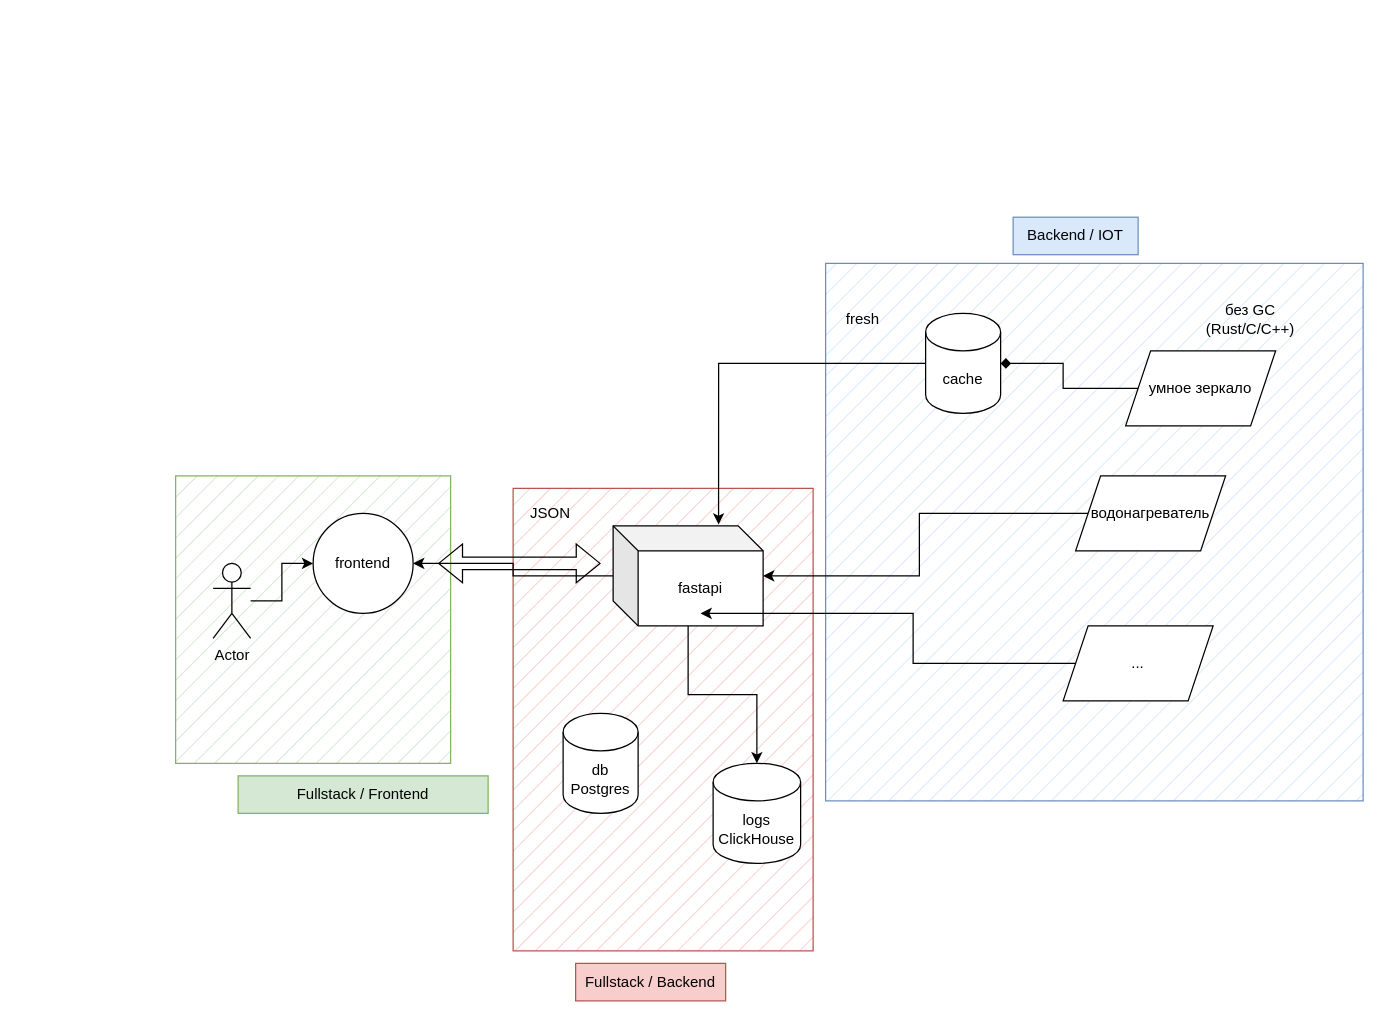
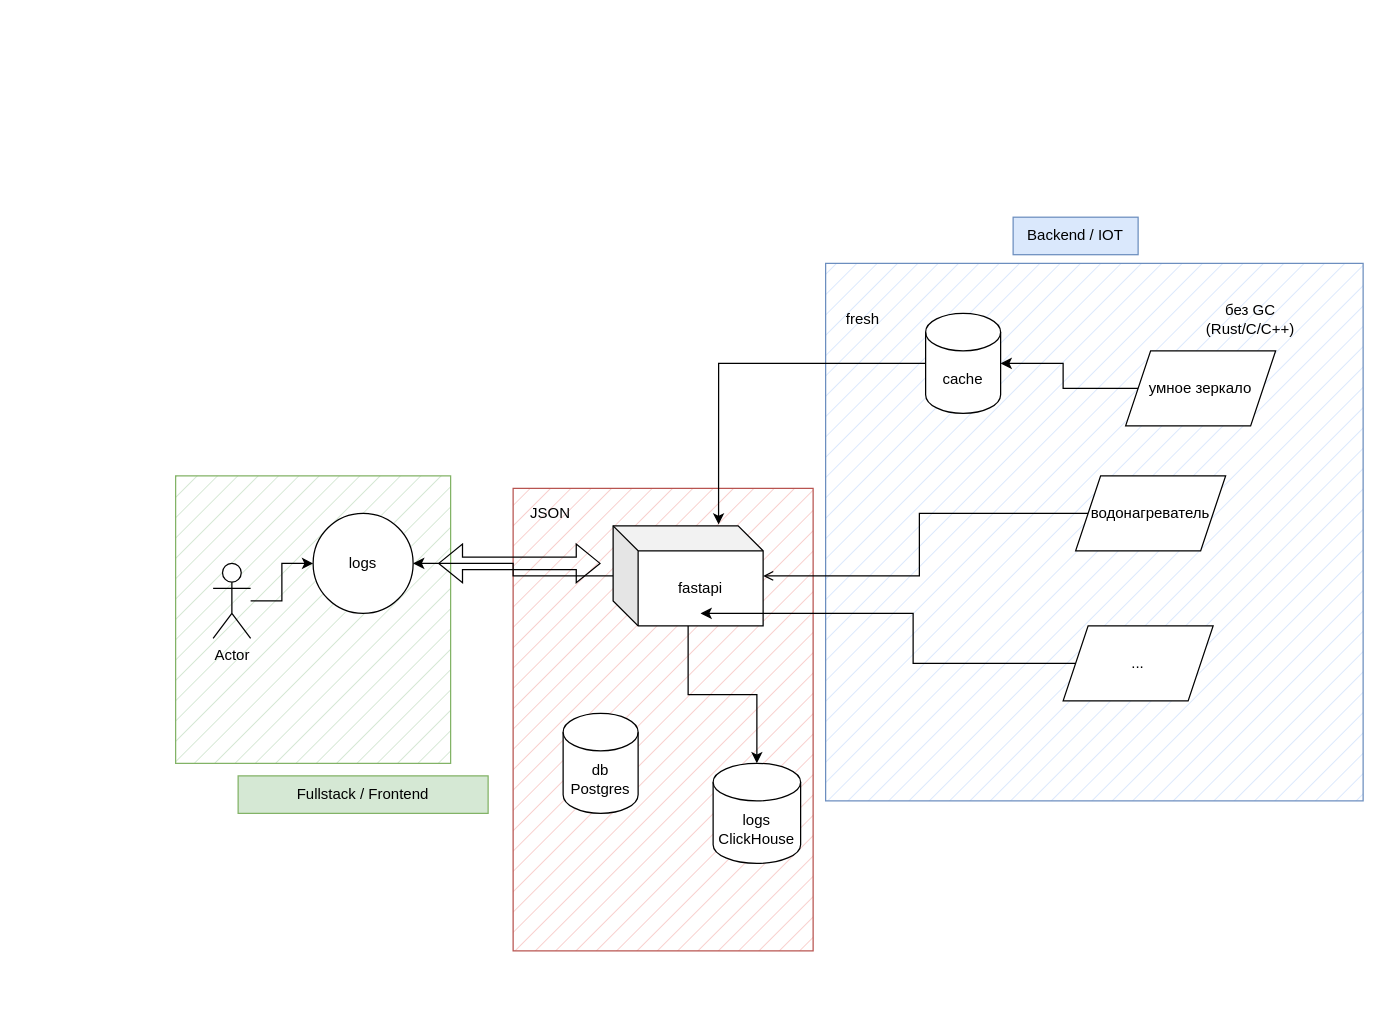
edge "умное зеркало" -> "cache": arrowhead diamond -> classic
node "frontend": label "frontend" -> "logs"
edge "водонагреватель" -> "fastapi": arrowhead classic -> open
node "Fullstack / Backend": removed
